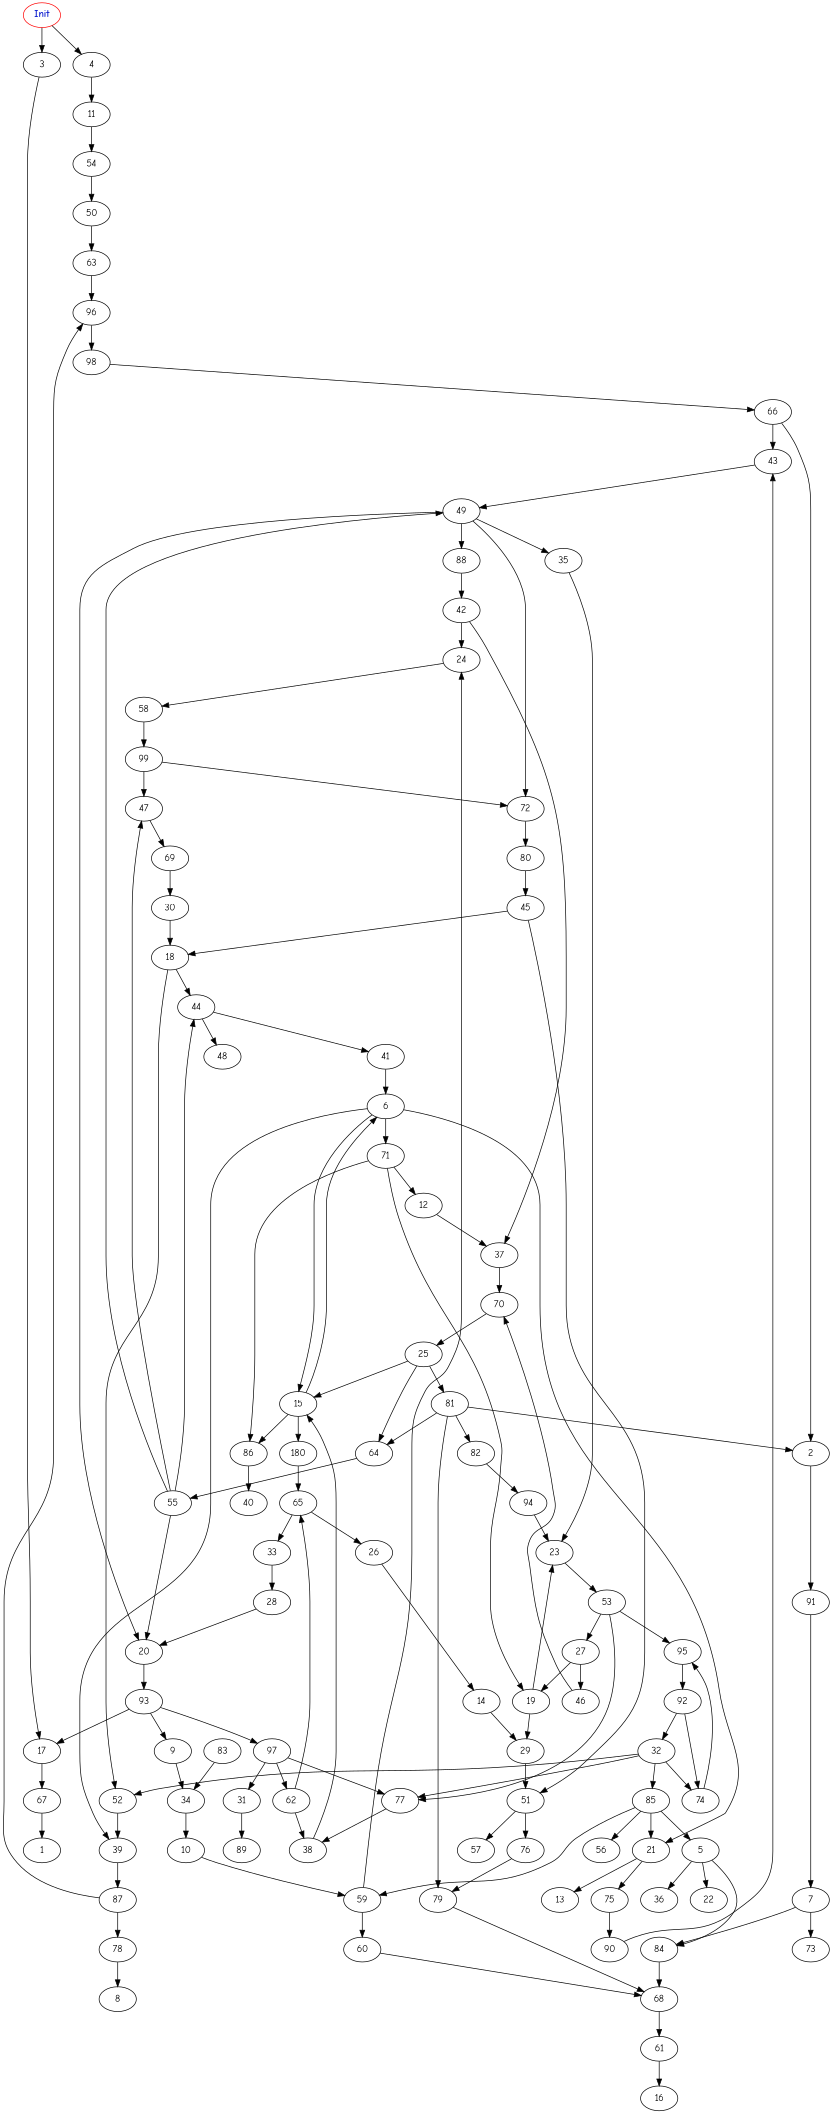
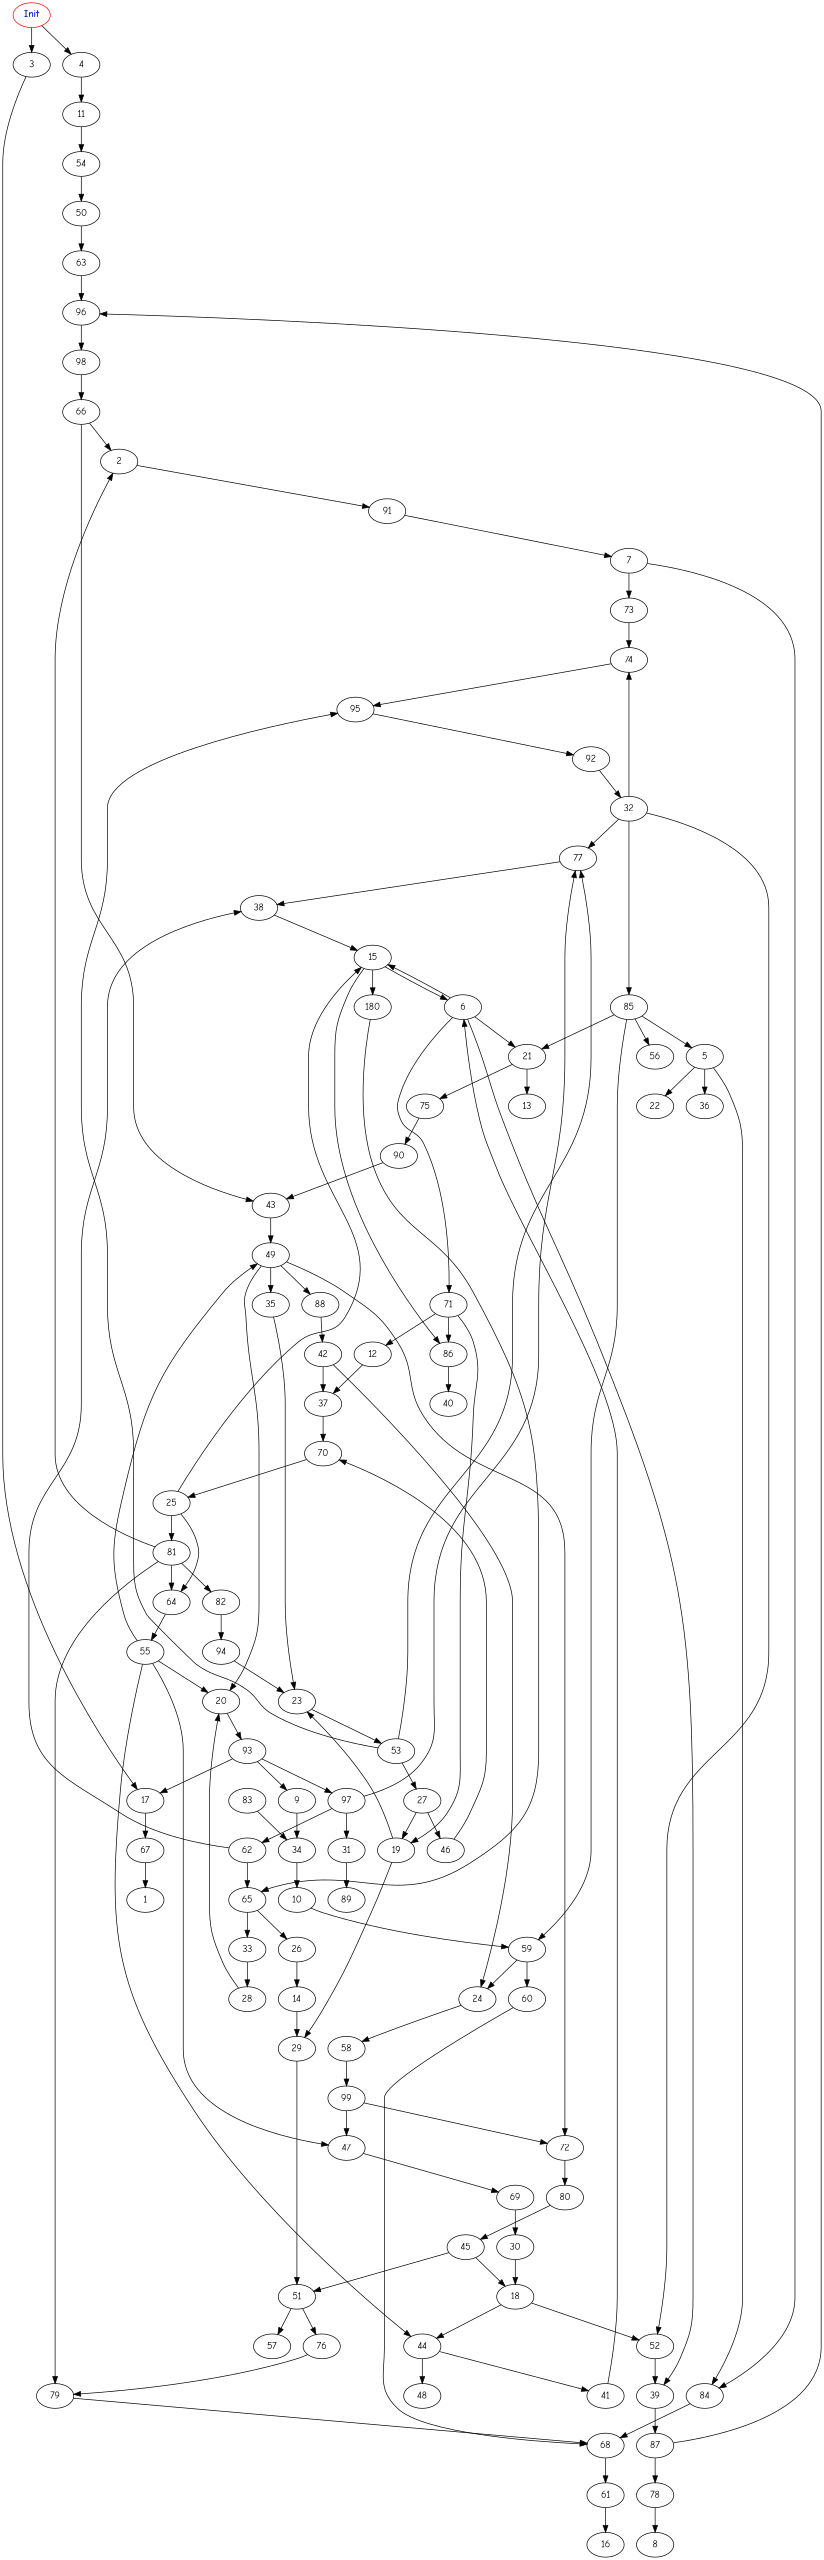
edge "92" -> "74": now "73" -> "74"
